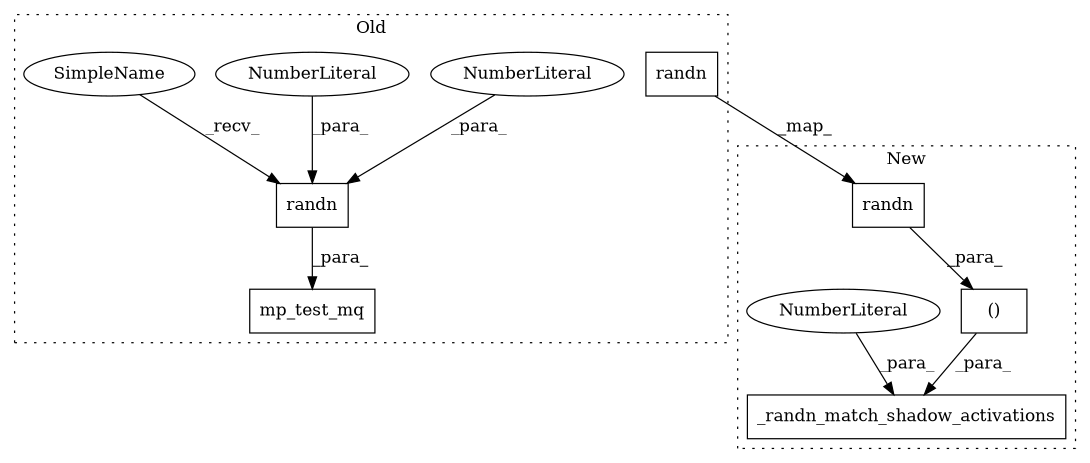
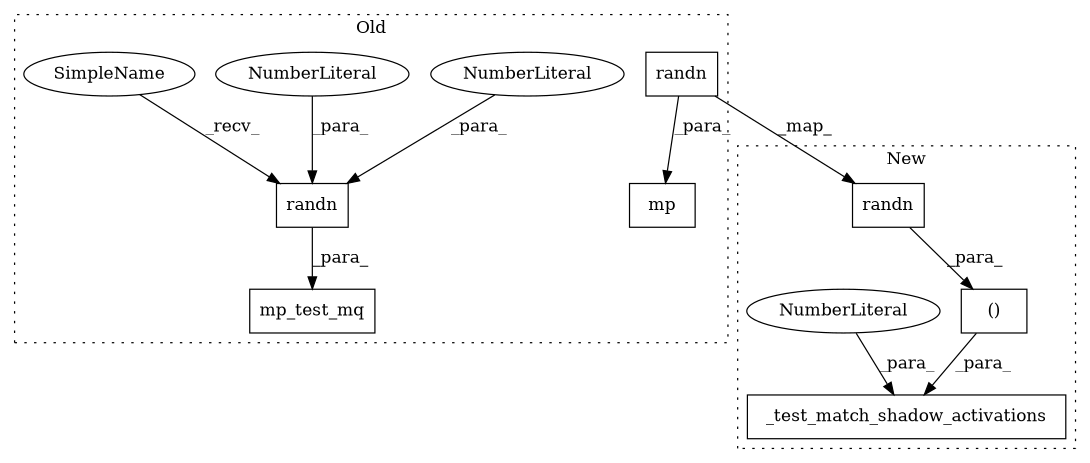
node "mp": added
node "_randn_match_shadow_activations": label "_randn_match_shadow_activations" -> "_test_match_shadow_activations"
